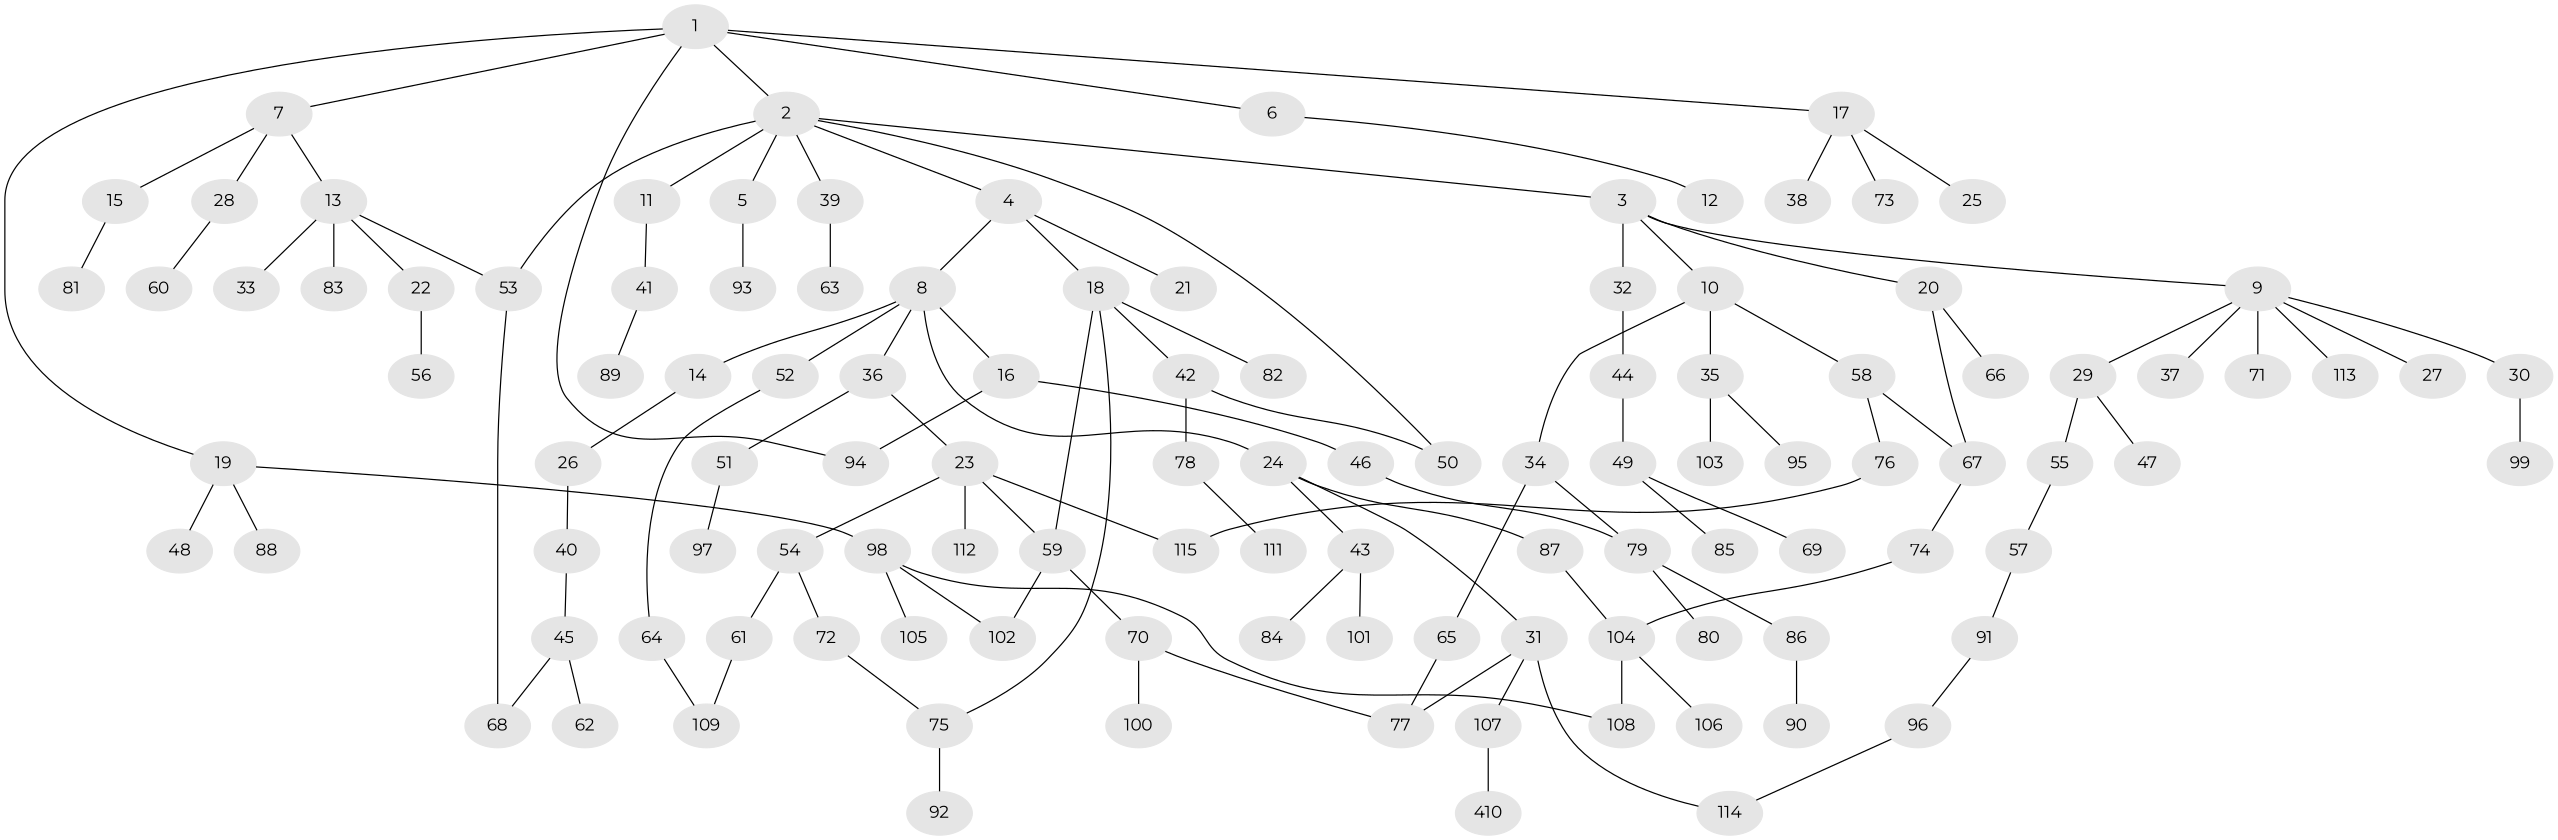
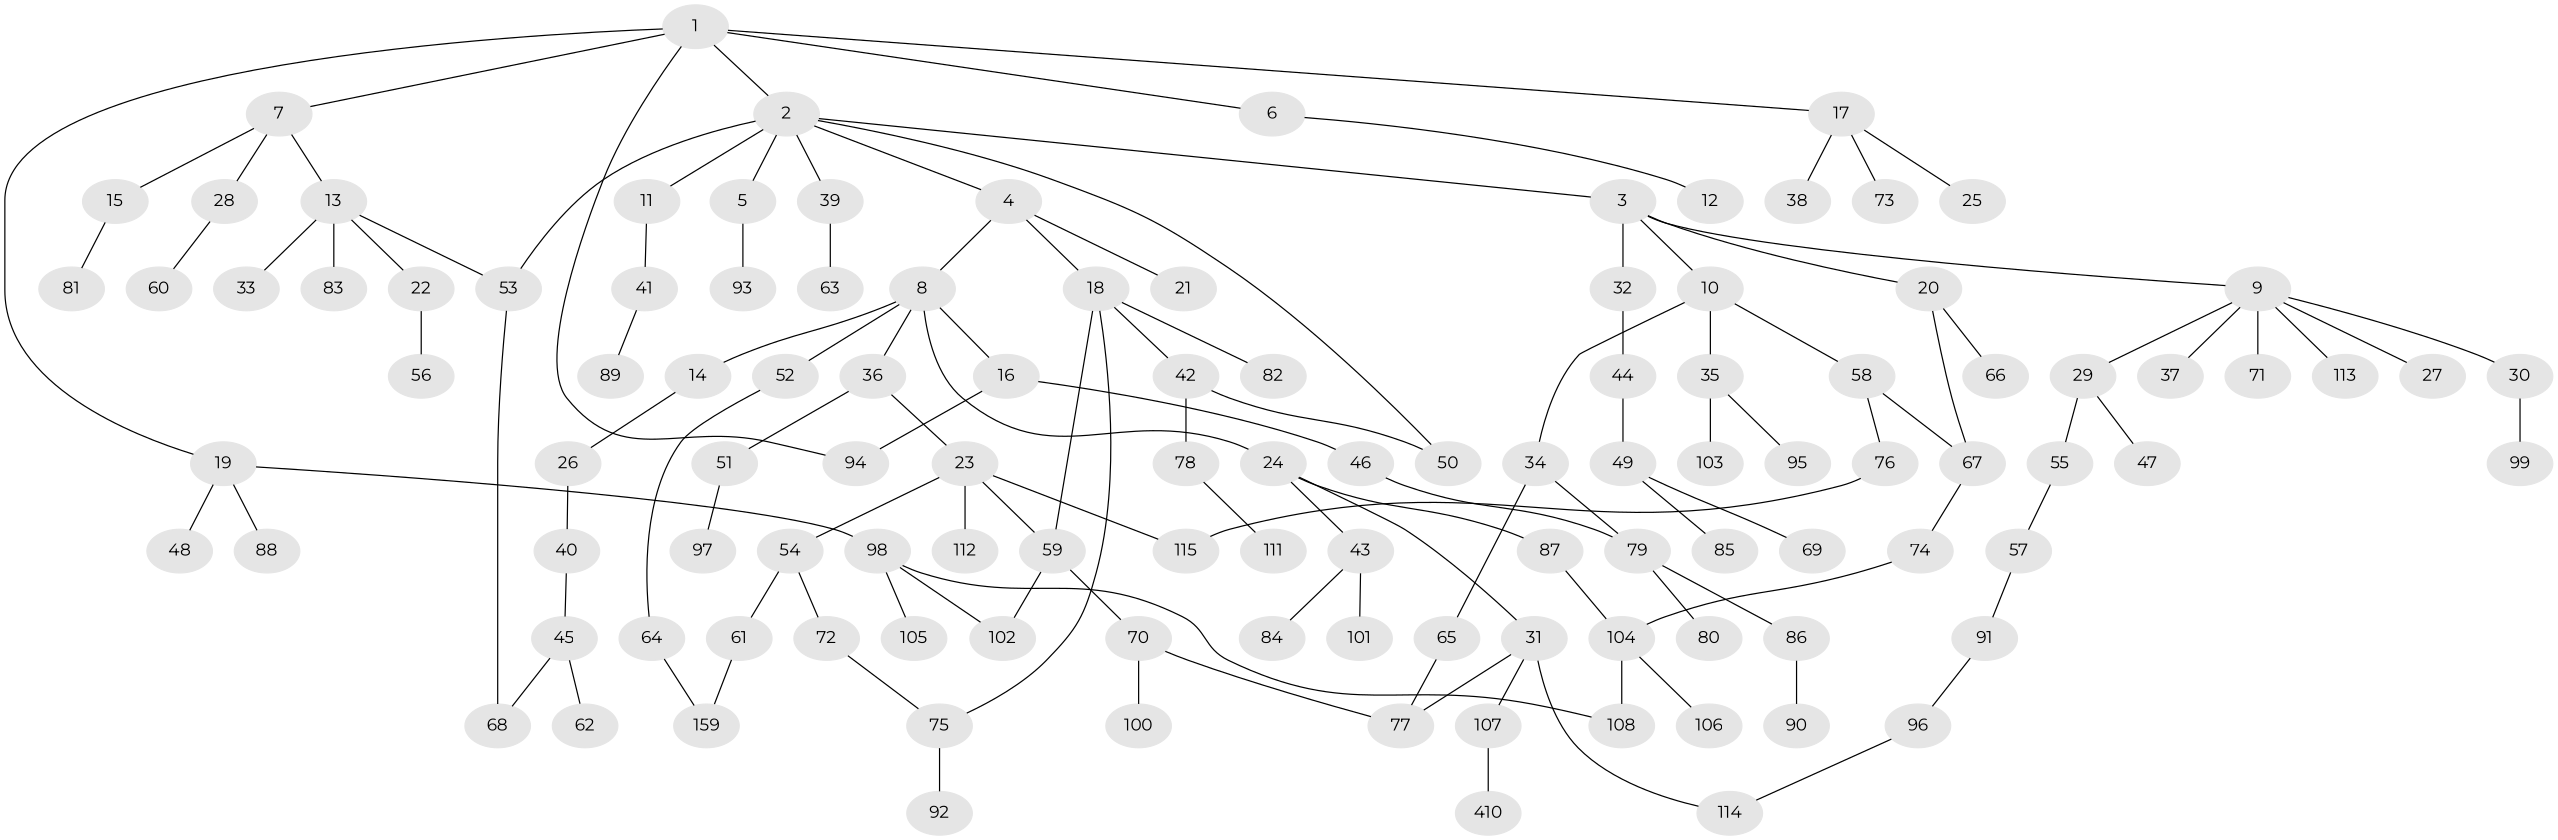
node "109": label "109" -> "159"
